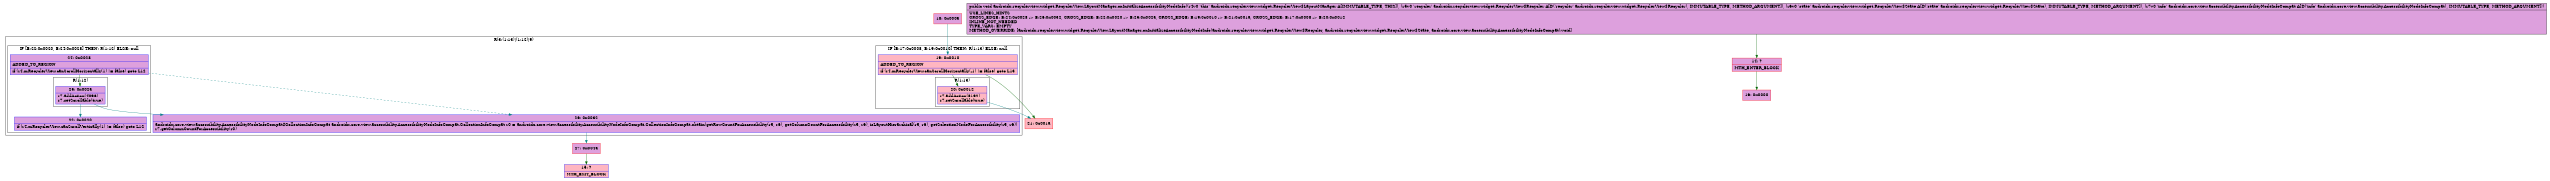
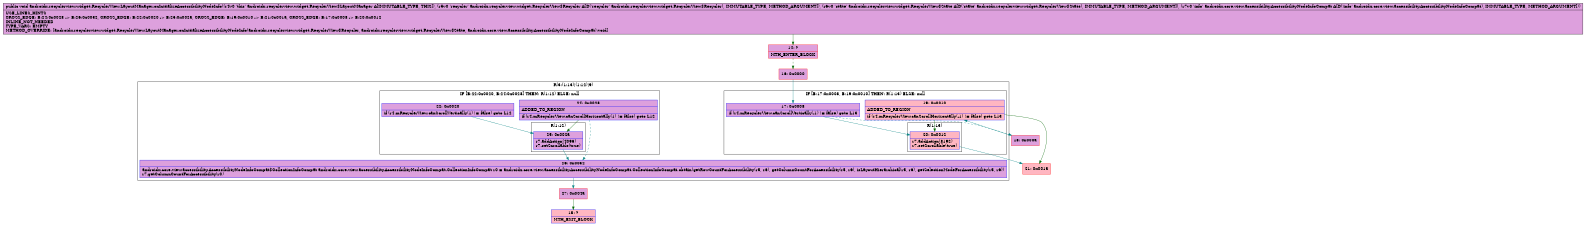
edge "14: ?" -> "16: 0x0000": style solid -> dashed
edge "25: 0x002a" -> "22: 0x0020": reversed
node "17: 0x0008": added
